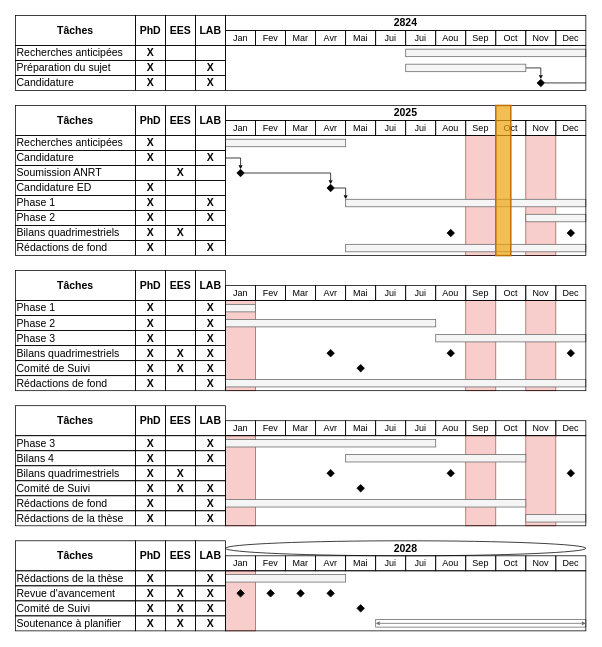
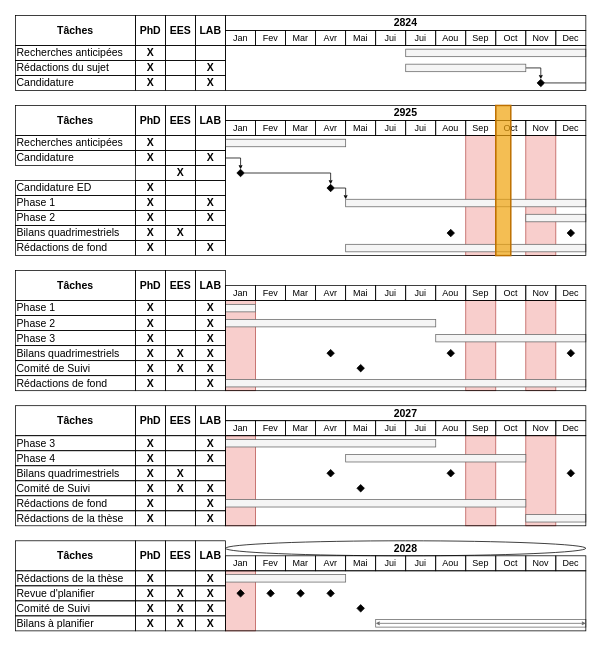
node "Préparation du sujet": label "Préparation du sujet" -> "Rédactions du sujet"
node "2025": label "2025" -> "2925"
node "Soumission ANRT": removed
node "2027": added
node "Bilans 4": label "Bilans 4" -> "Phase 4"
node "Revue d'avancement": label "Revue d'avancement" -> "Revue d'planifier"
node "Soutenance à planifier": label "Soutenance à planifier" -> "Bilans à planifier"
